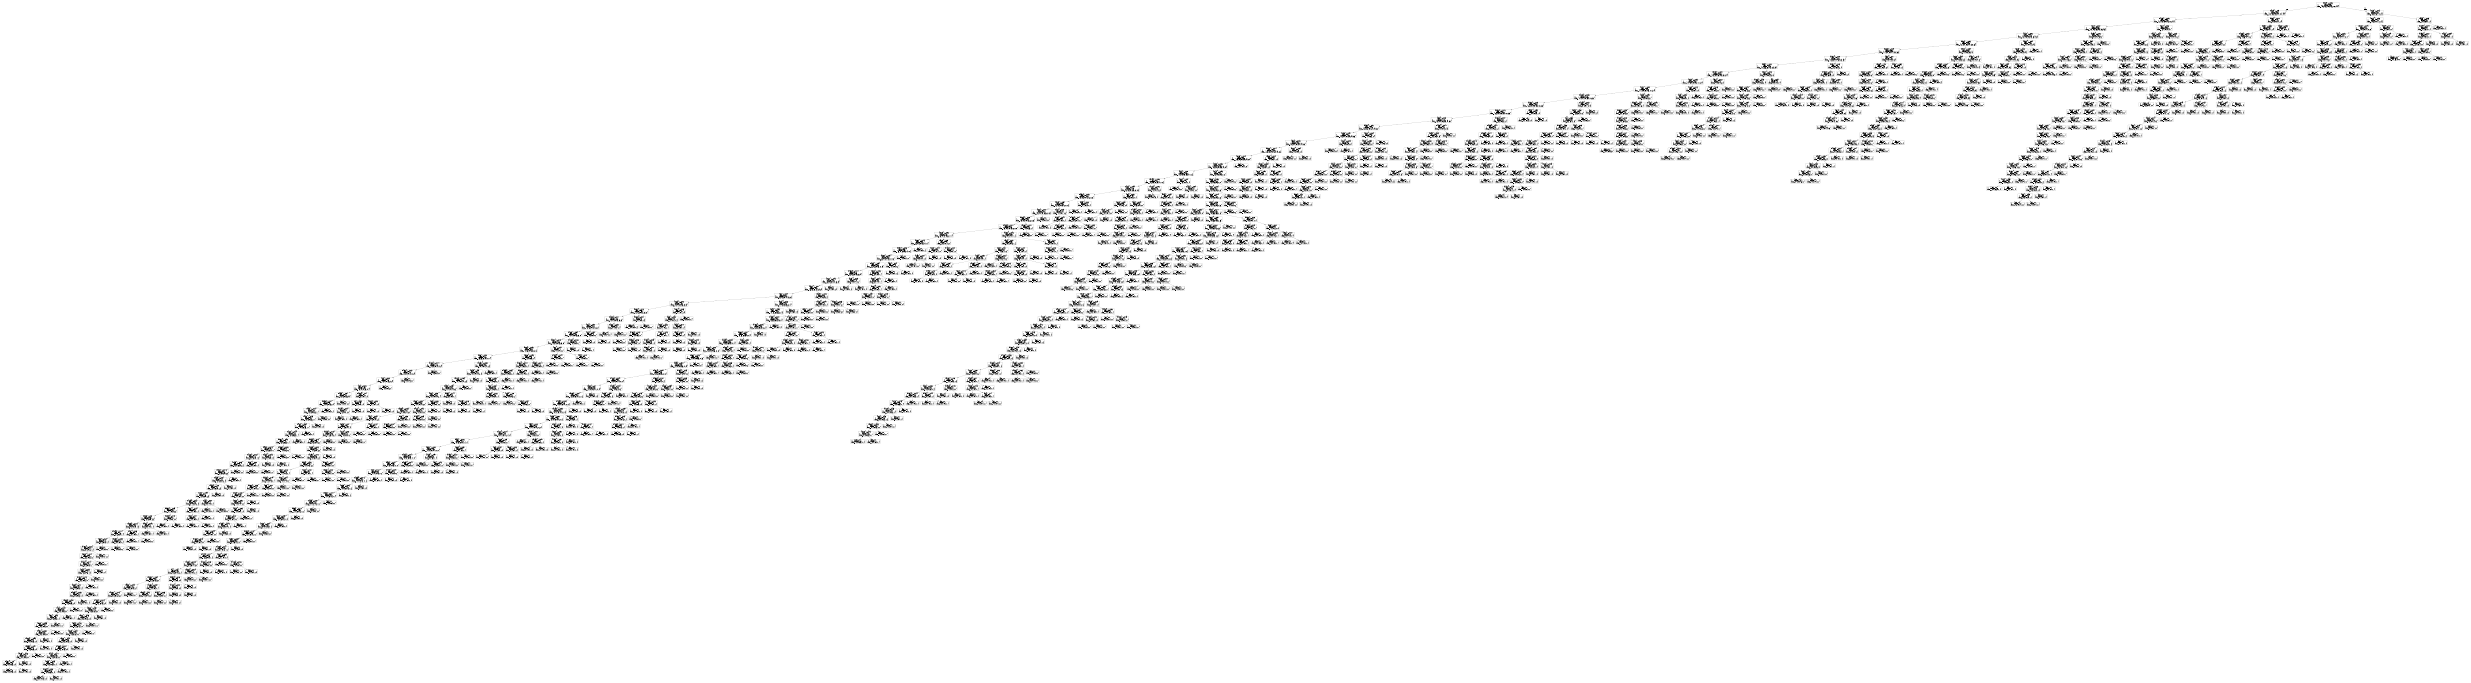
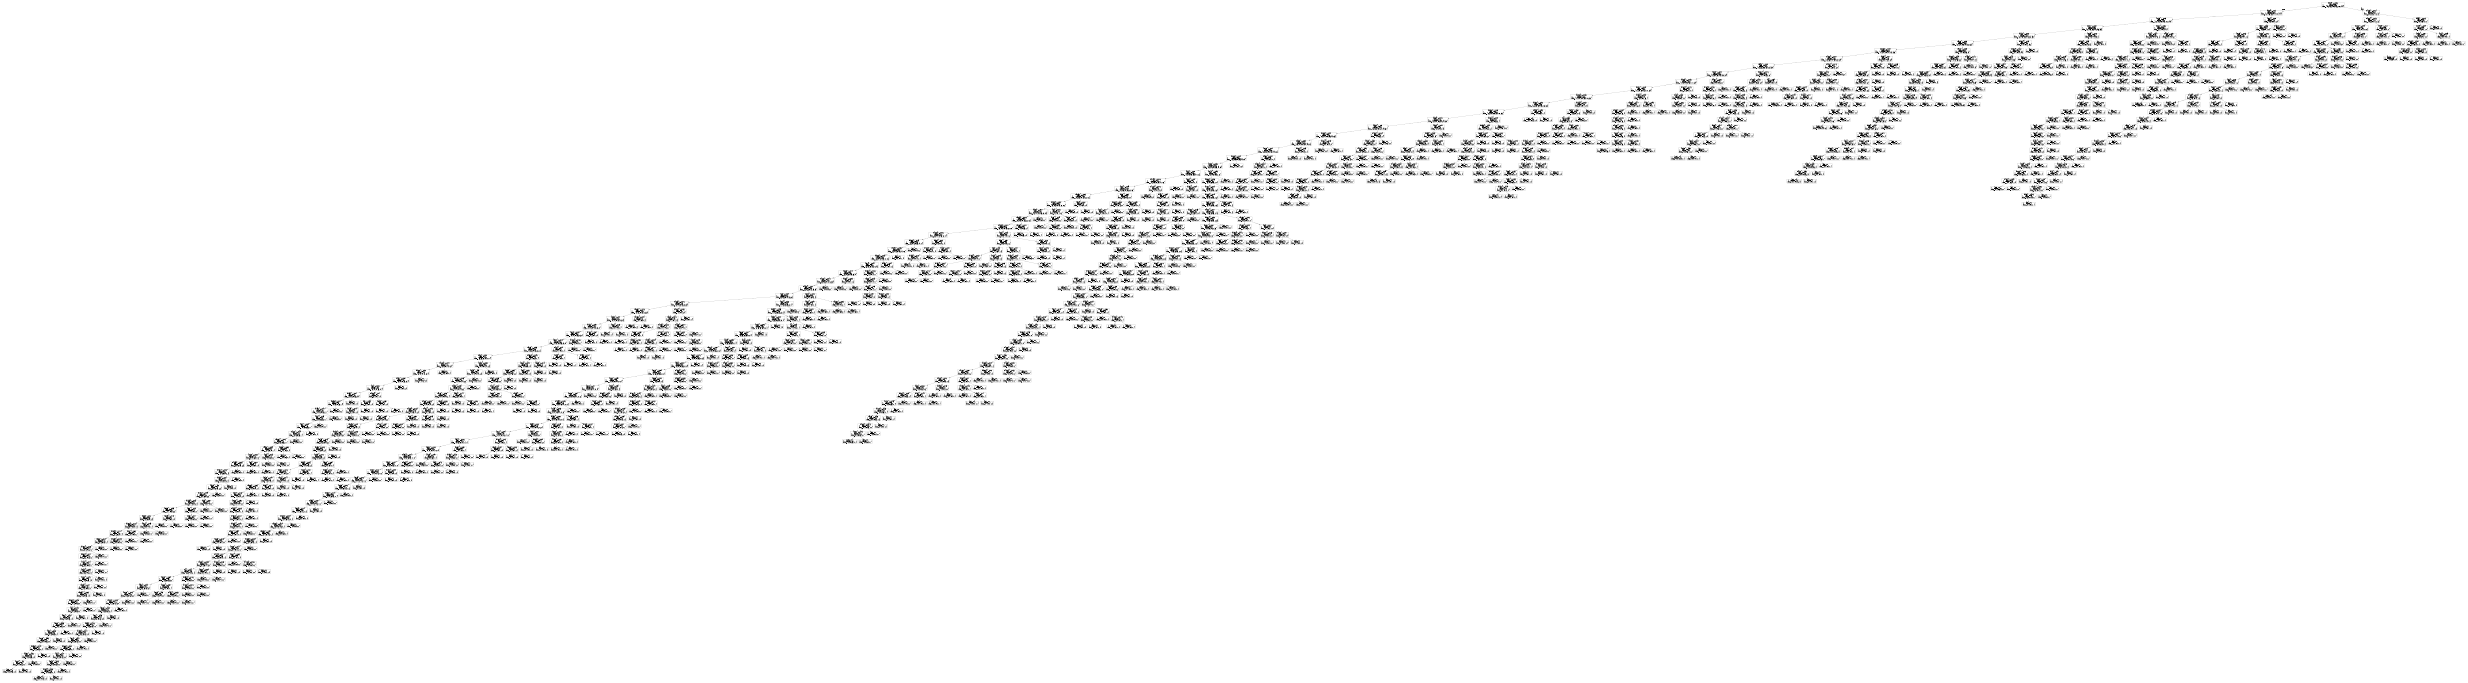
node "gini = 0.0 samples = 767 value = [767, 0, 0, 0, 0, 0]": removed
